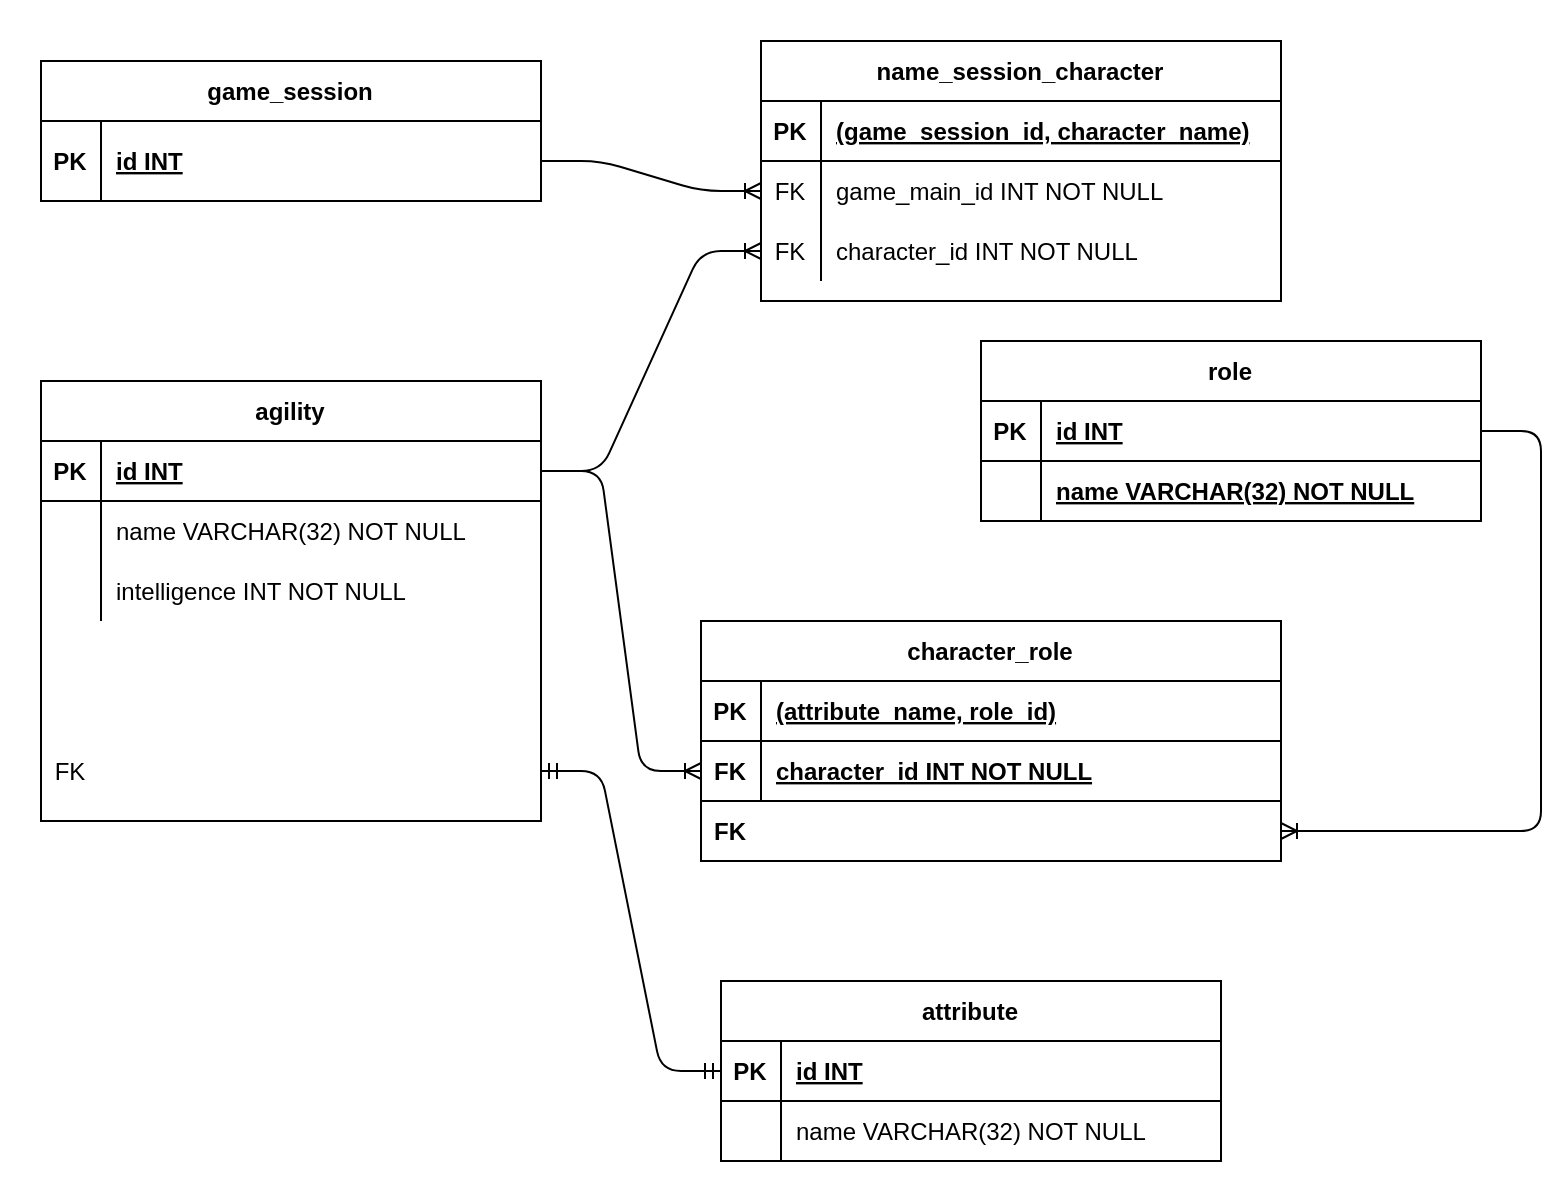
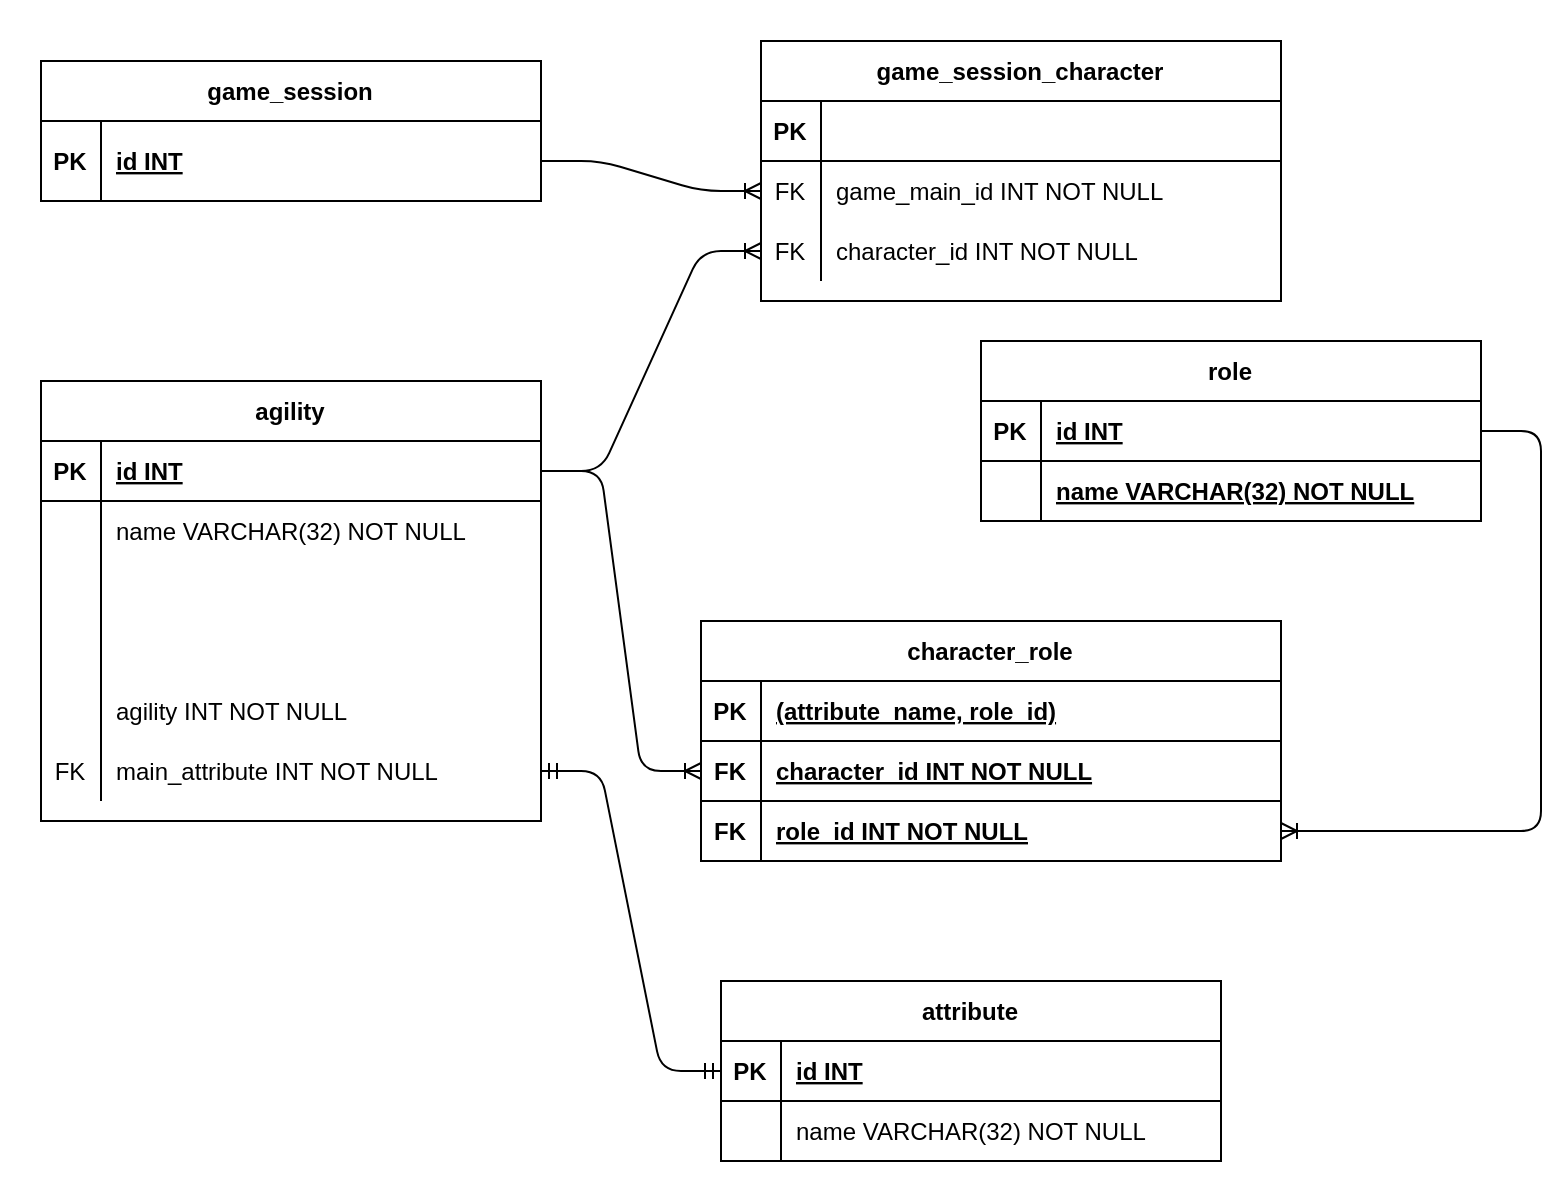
node "name_session_character": label "name_session_character" -> "game_session_character"
node "(game_session_id, character_name)": removed
node "intelligence INT NOT NULL": removed
node "agility INT NOT NULL": added
node "main_attribute INT NOT NULL": added
node "role_id INT NOT NULL": added
